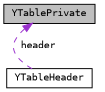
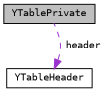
edge "YTableHeader" -> "YTablePrivate": reversed
